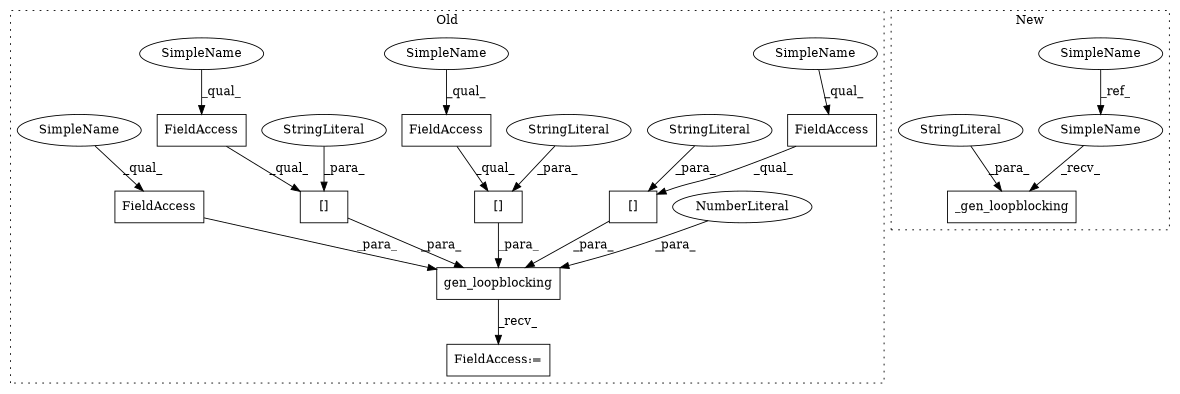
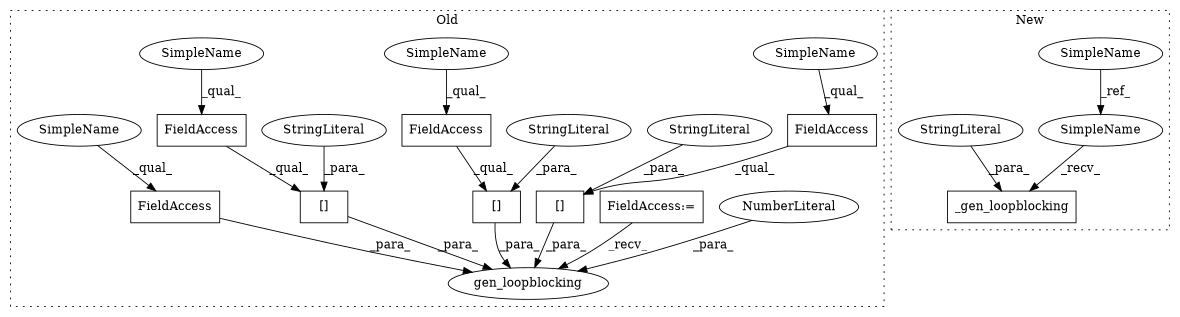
node "gen_loopblocking": shape box -> ellipse
edge "gen_loopblocking" -> "FieldAccess:=": reversed
